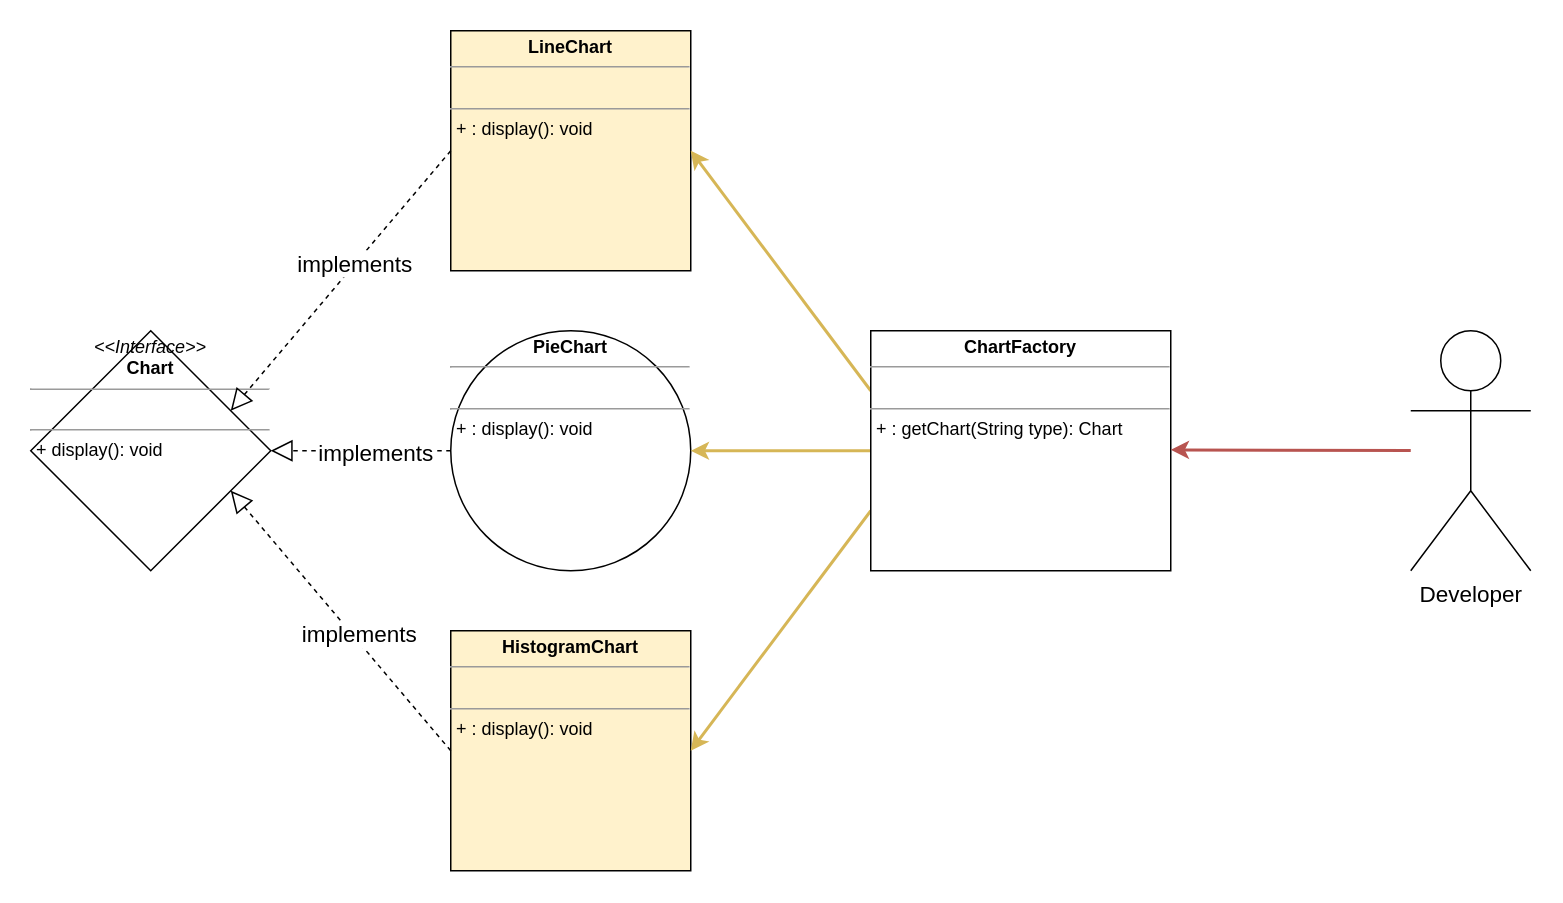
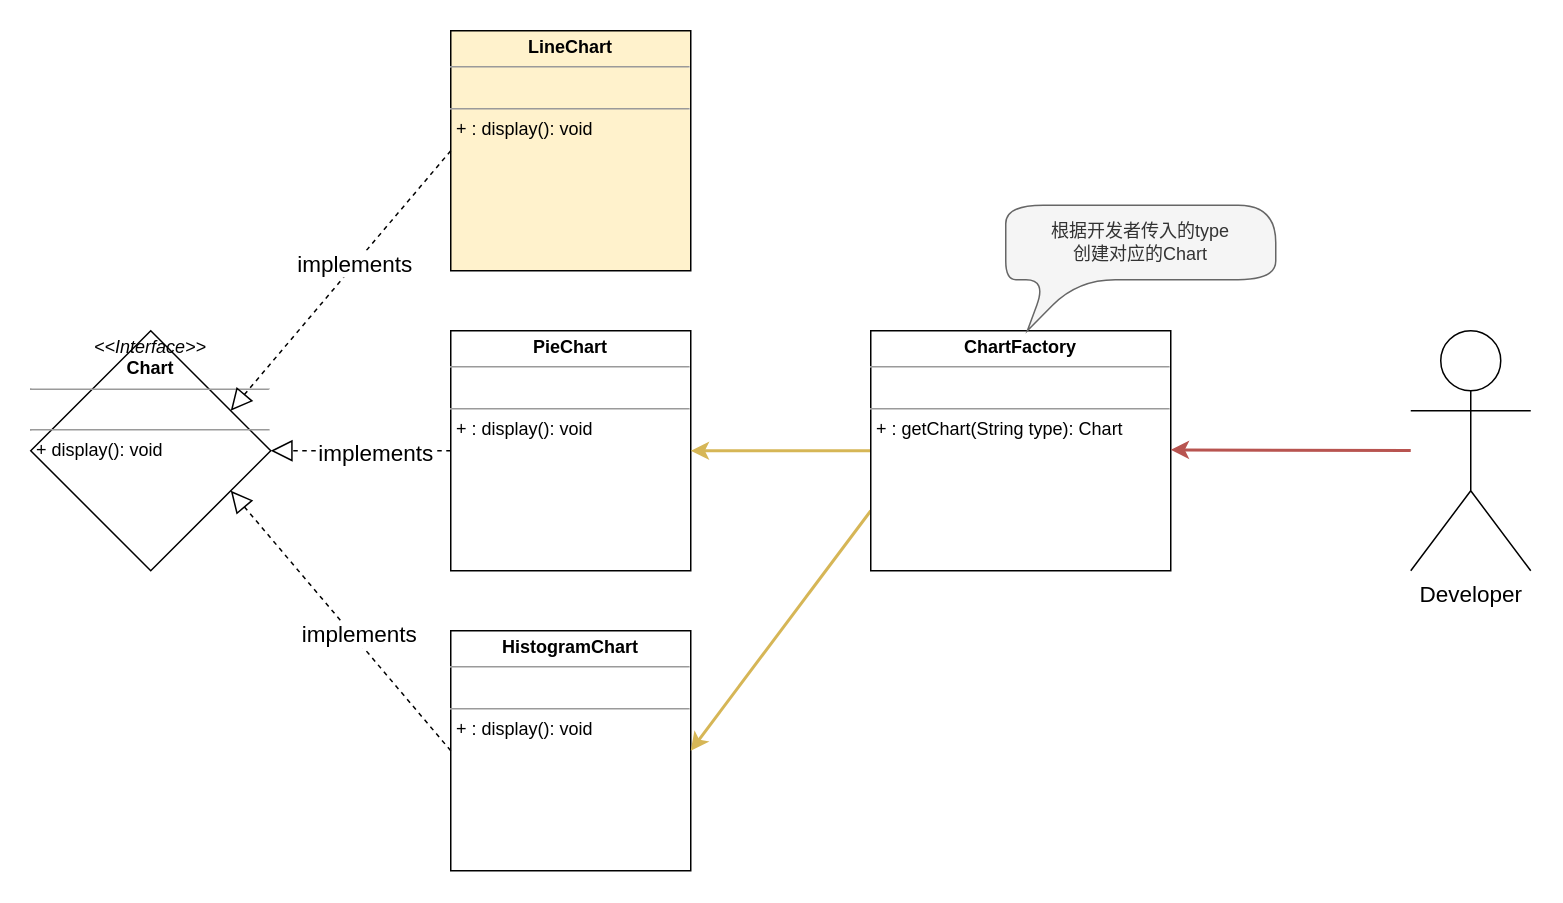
node "根据开发者传入的type 创建对应的Chart": added
edge "ChartFactory + : getChart(String type): Chart" -> "LineChart + : display(): void": removed
node "PieChart + : display(): void": shape ellipse -> rectangle
node "HistogramChart + : display(): void": fillcolor #fff2cc -> #ffffff
